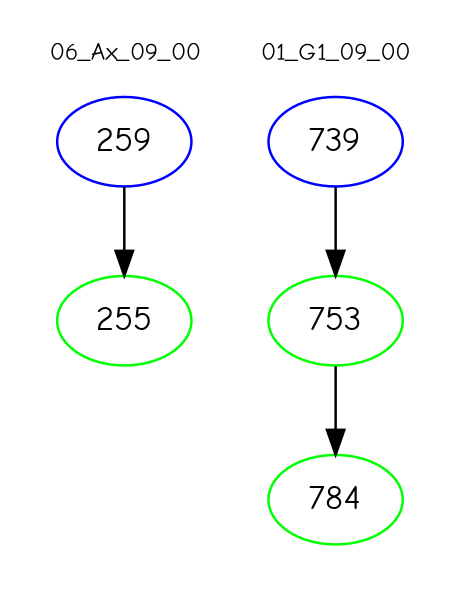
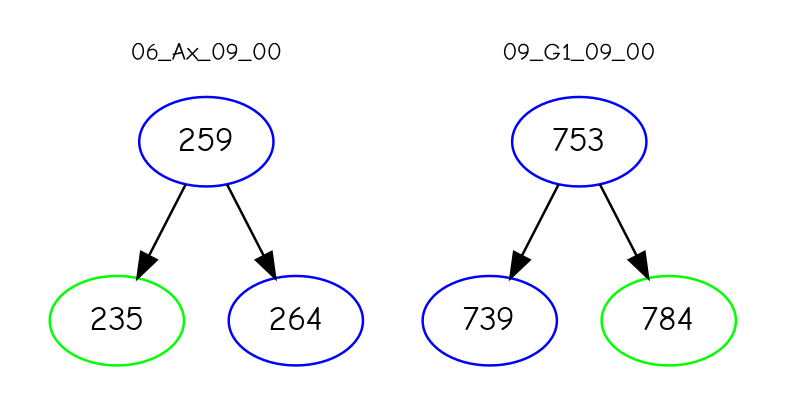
cluster "01_G1_09_00": label "01_G1_09_00" -> "09_G1_09_00"
edge "739" -> "753": reversed
node "255": label "255" -> "235"
node "264": added
node "753": color green -> blue
